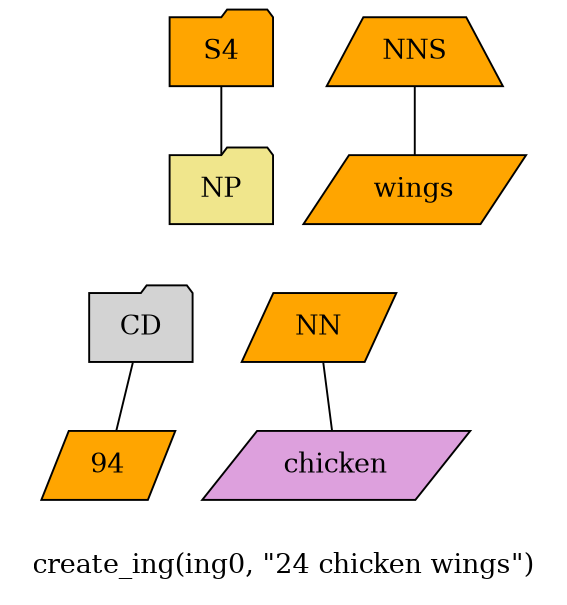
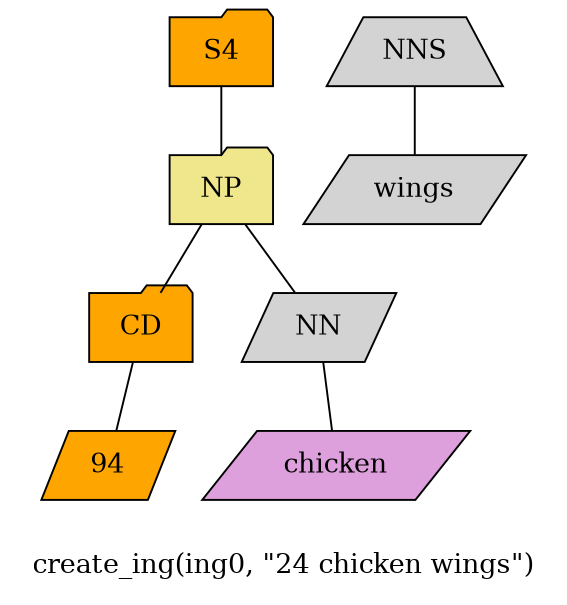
node "NNS": fillcolor orange -> lightgrey
node "wings": fillcolor orange -> lightgrey
edge "NP" -- "CD": added
edge "NP" -- "NN": added
node "CD": fillcolor lightgrey -> orange
node "NN": fillcolor orange -> lightgrey
